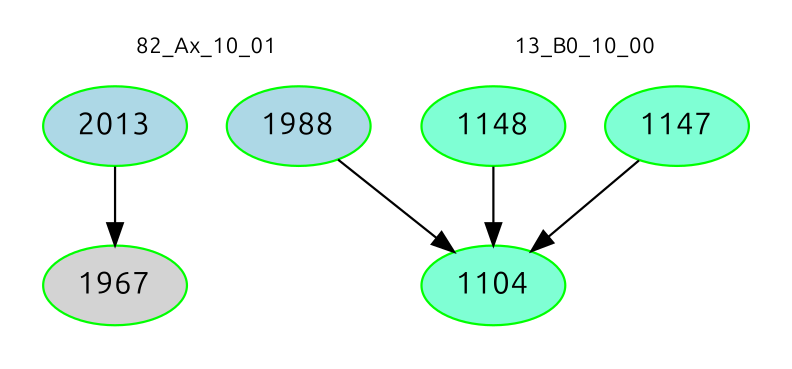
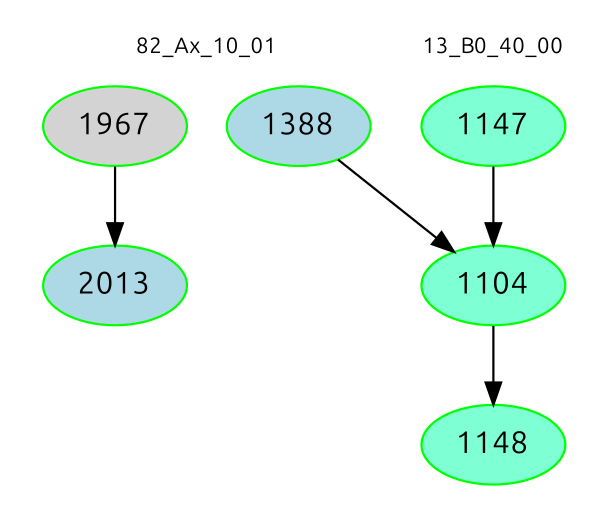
cluster "13_B0_10_00": label "13_B0_10_00" -> "13_B0_40_00"
node "1988": label "1988" -> "1388"
edge "2013" -> "1967": reversed
edge "1148" -> "1104": reversed
